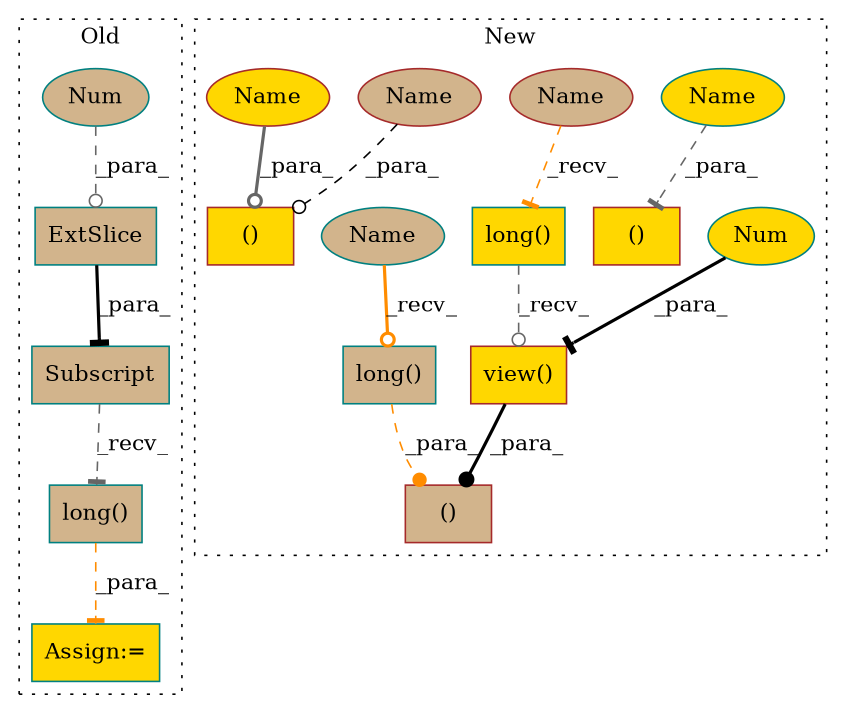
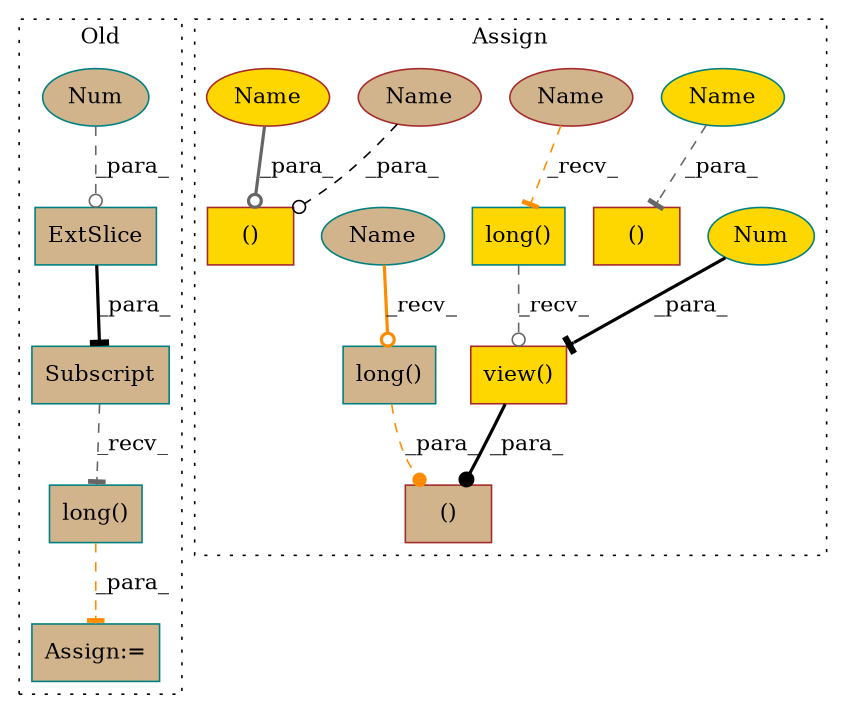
cluster "New": label "New" -> "Assign"
node "Assign:=": fillcolor gold -> tan
